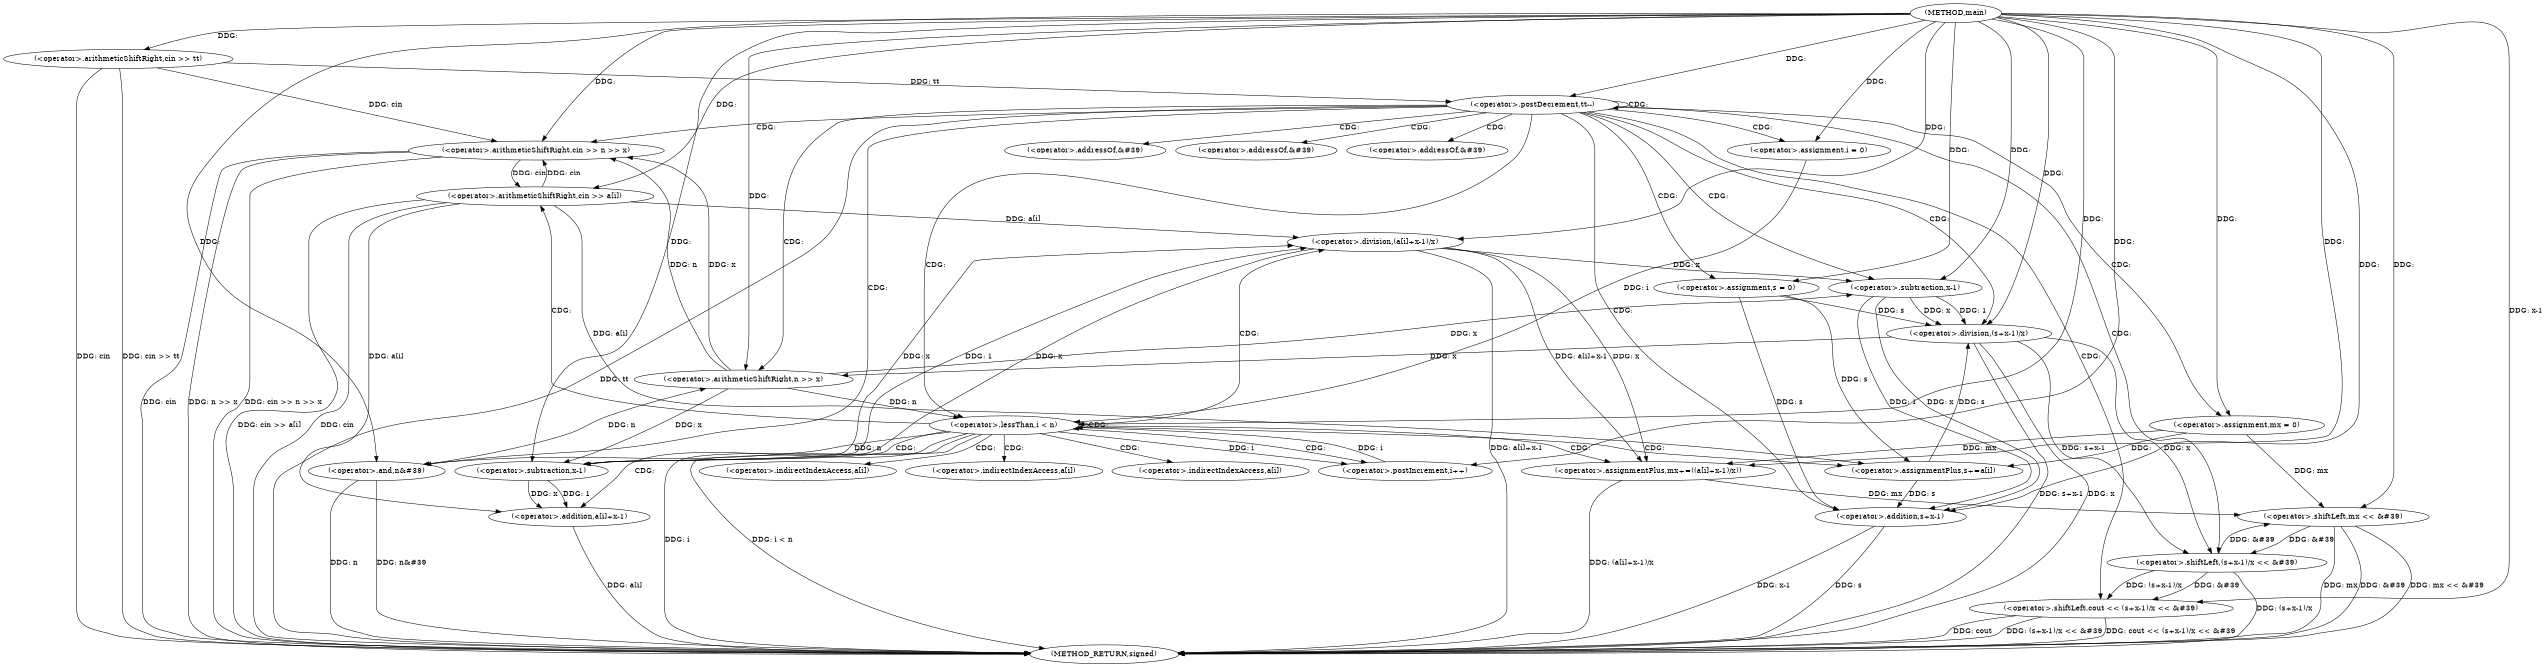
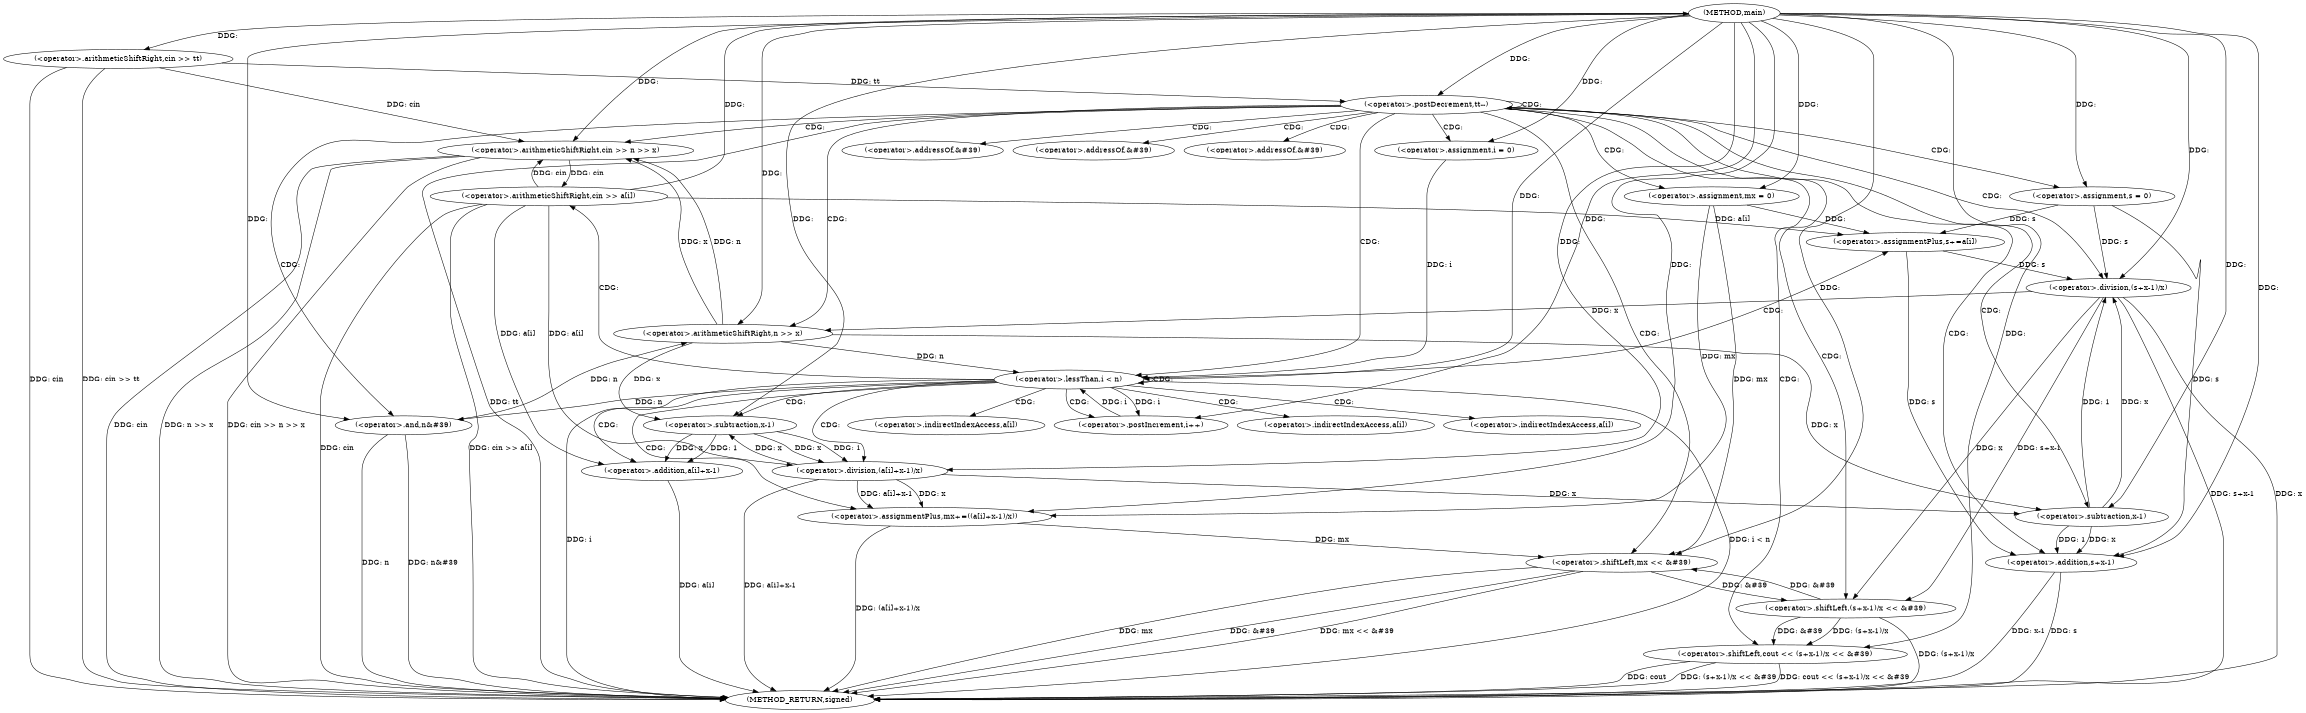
edge "(METHOD,main)" -> "(<operator>.arithmeticShiftRight,cin >> a[i])": reversed
edge "(METHOD,main)" -> "(<operator>.shiftLeft,cout << (s+x-1)/x << &#39)": label "DDG: x-1" -> "DDG: "
edge "(<operator>.postDecrement,tt--)" -> "(<operator>.shiftLeft,mx << &#39)": added, label "CDG:"
